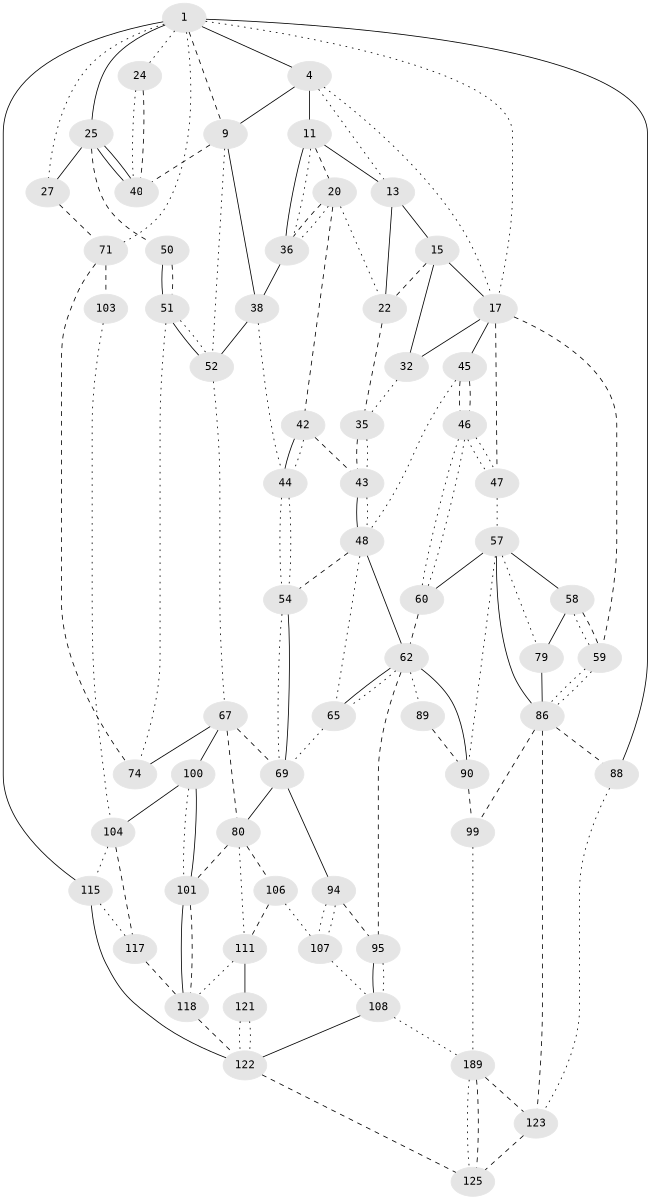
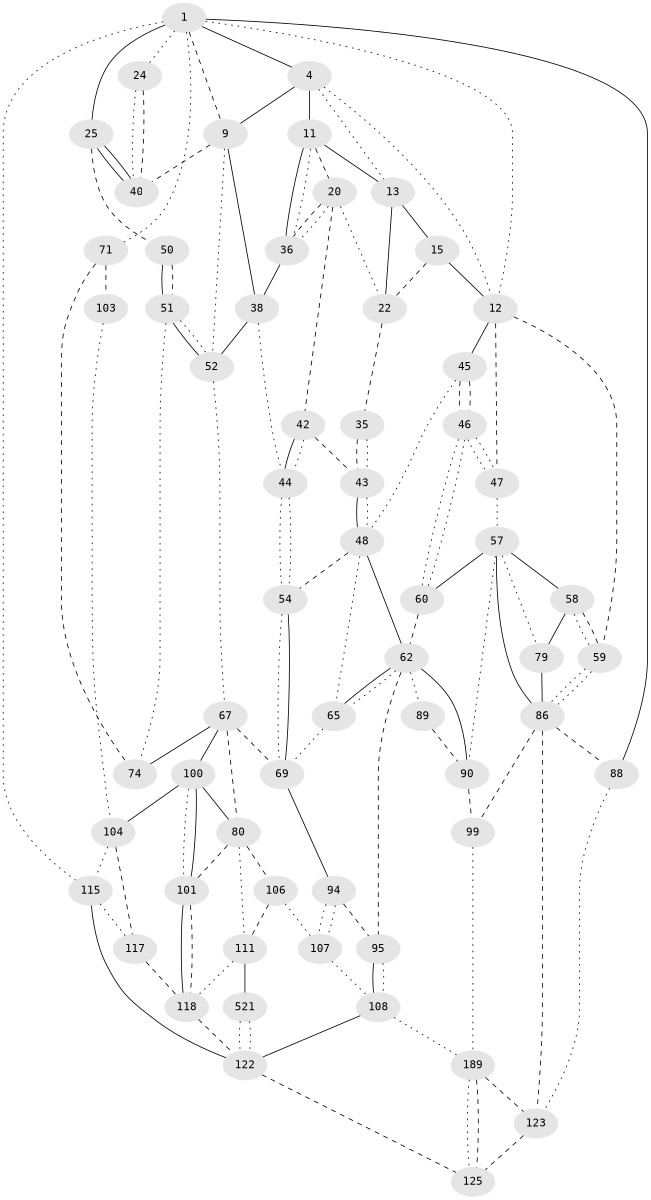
node "27": removed
node "17": label "17" -> "12"
node "32": removed
edge "1" -- "115": style solid -> dotted
edge "69" -- "80": now "100" -- "80"
node "121": label "121" -> "521"
